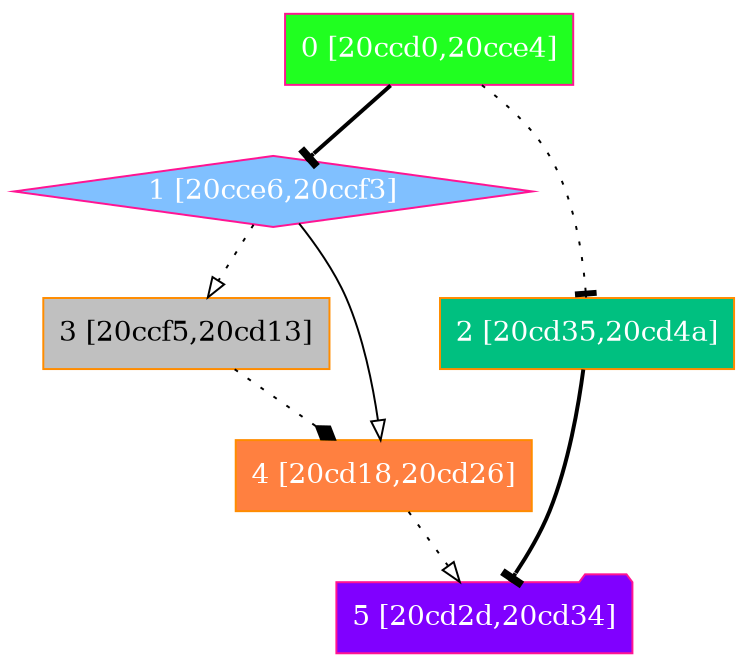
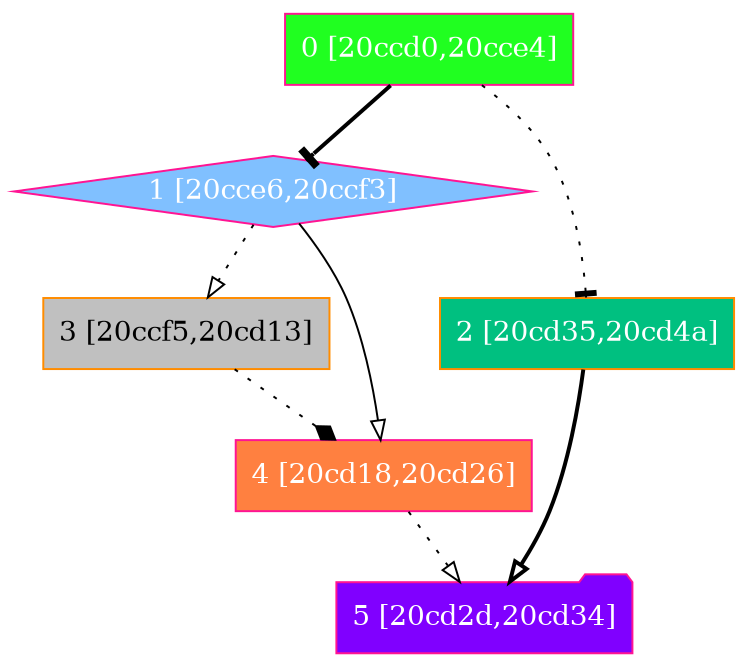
node "4 [20cd18,20cd26]": color darkorange -> deeppink
edge "2 [20cd35,20cd4a]" -> "5 [20cd2d,20cd34]": arrowhead tee -> onormal
